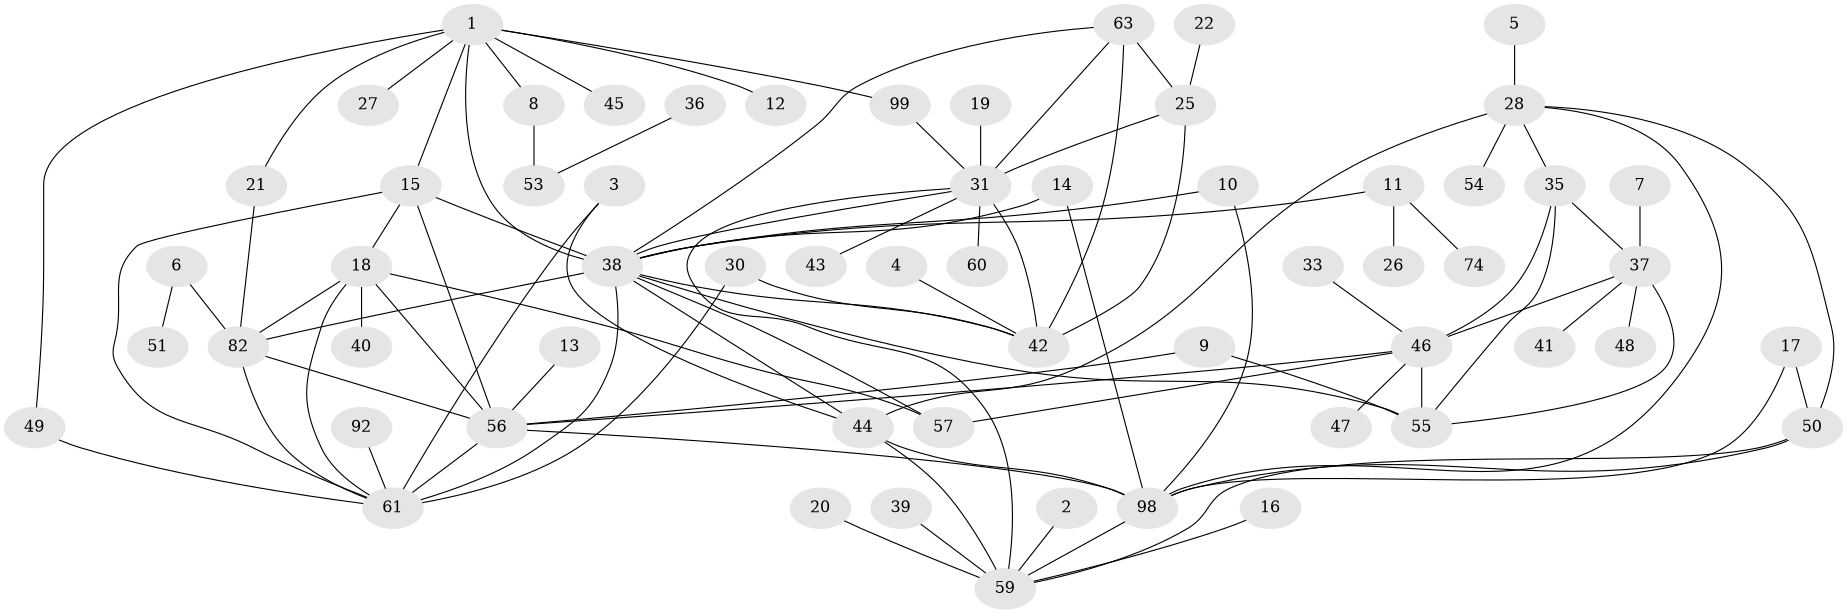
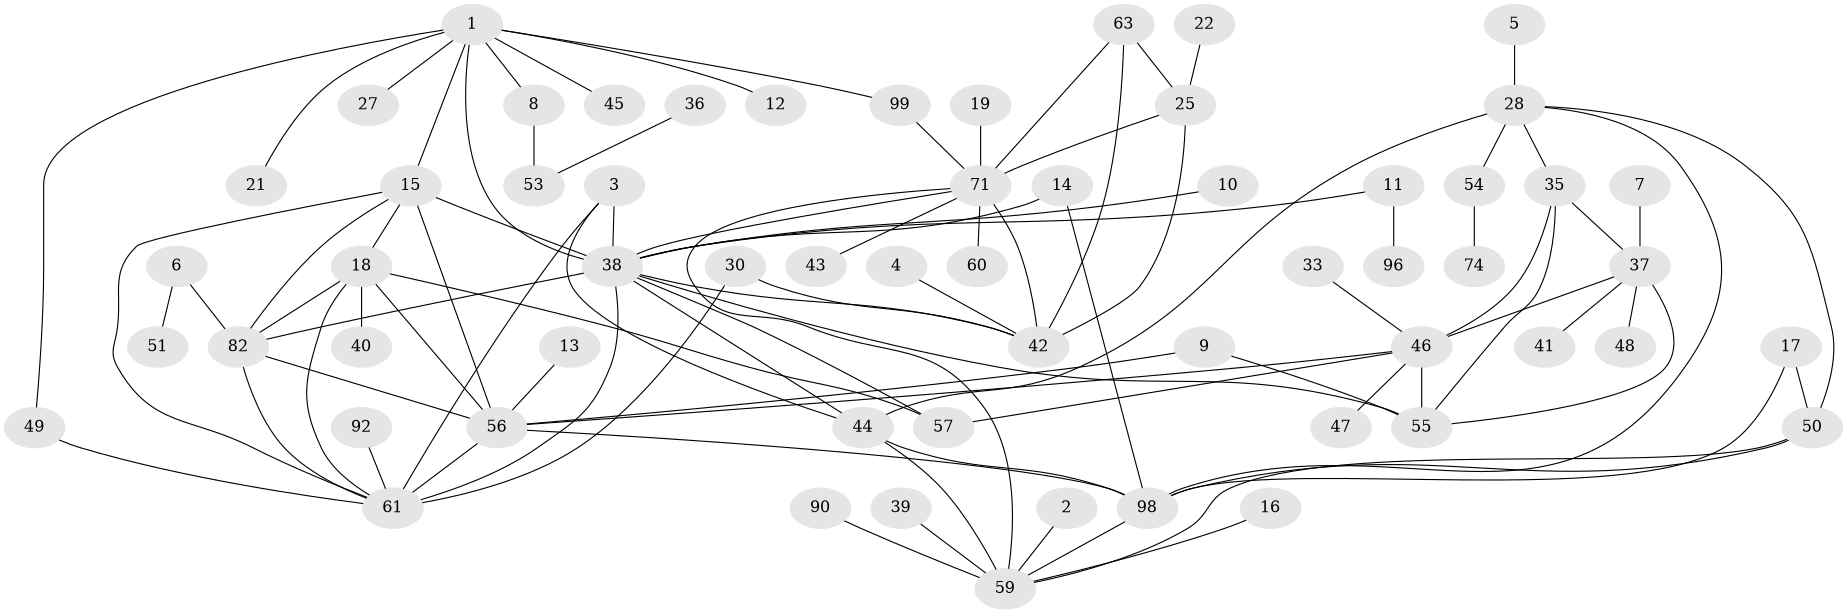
edge "63" -- "38": now "3" -- "38"
node "31": label "31" -> "71"
edge "11" -- "74": now "54" -- "74"
edge "21" -- "82": now "15" -- "82"
node "26": label "26" -> "96"
edge "10" -- "98": removed
node "20": label "20" -> "90"
